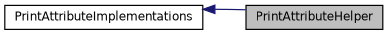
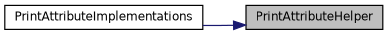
edge "PrintAttributeHelper" -> "PrintAttributeImplementations": reversed
